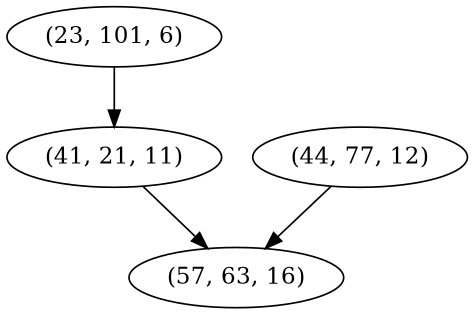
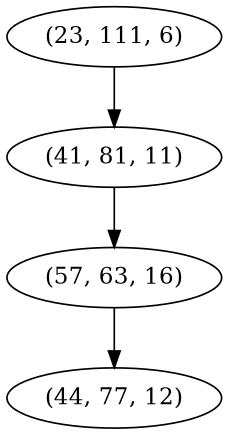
node "(23, 101, 6)": label "(23, 101, 6)" -> "(23, 111, 6)"
node "(41, 21, 11)": label "(41, 21, 11)" -> "(41, 81, 11)"
edge "(44, 77, 12)" -> "(57, 63, 16)": reversed
